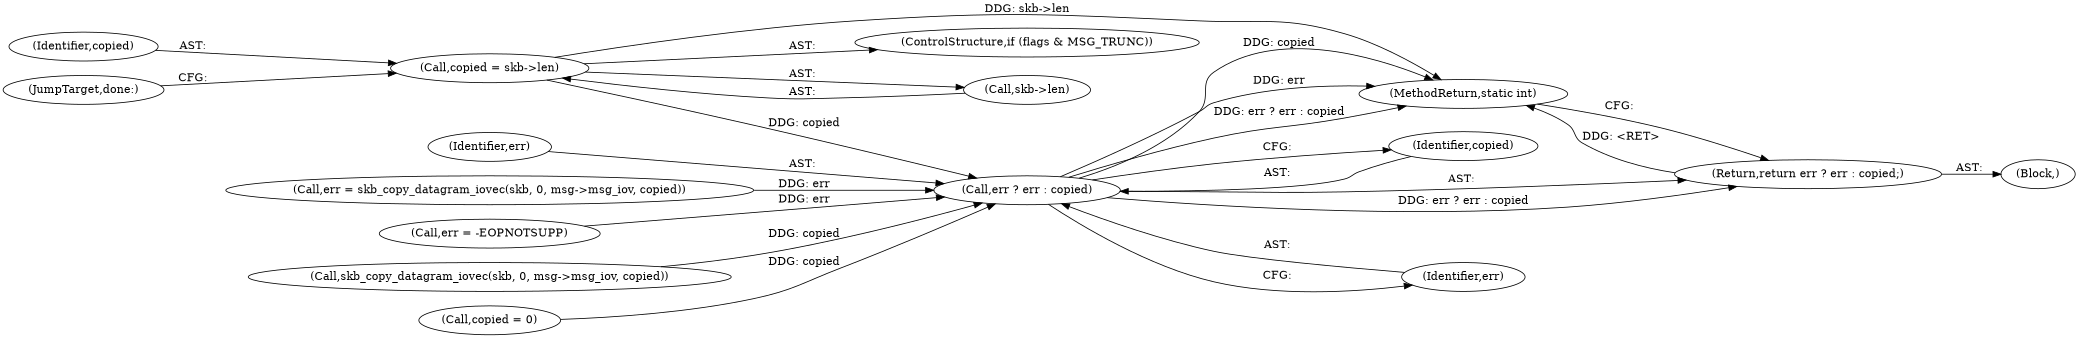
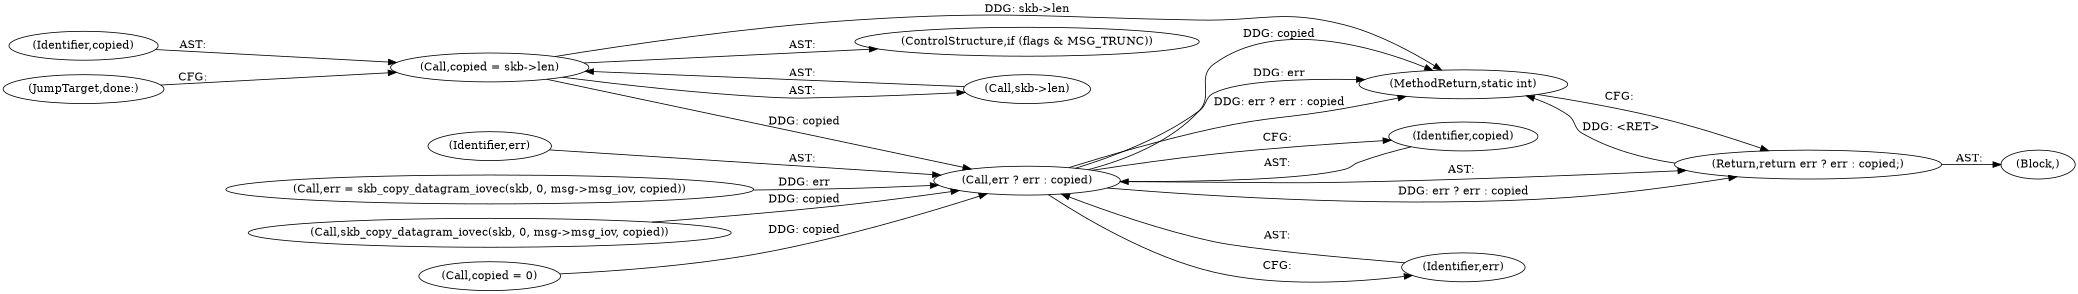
node "(Call,err = -EOPNOTSUPP)": removed
